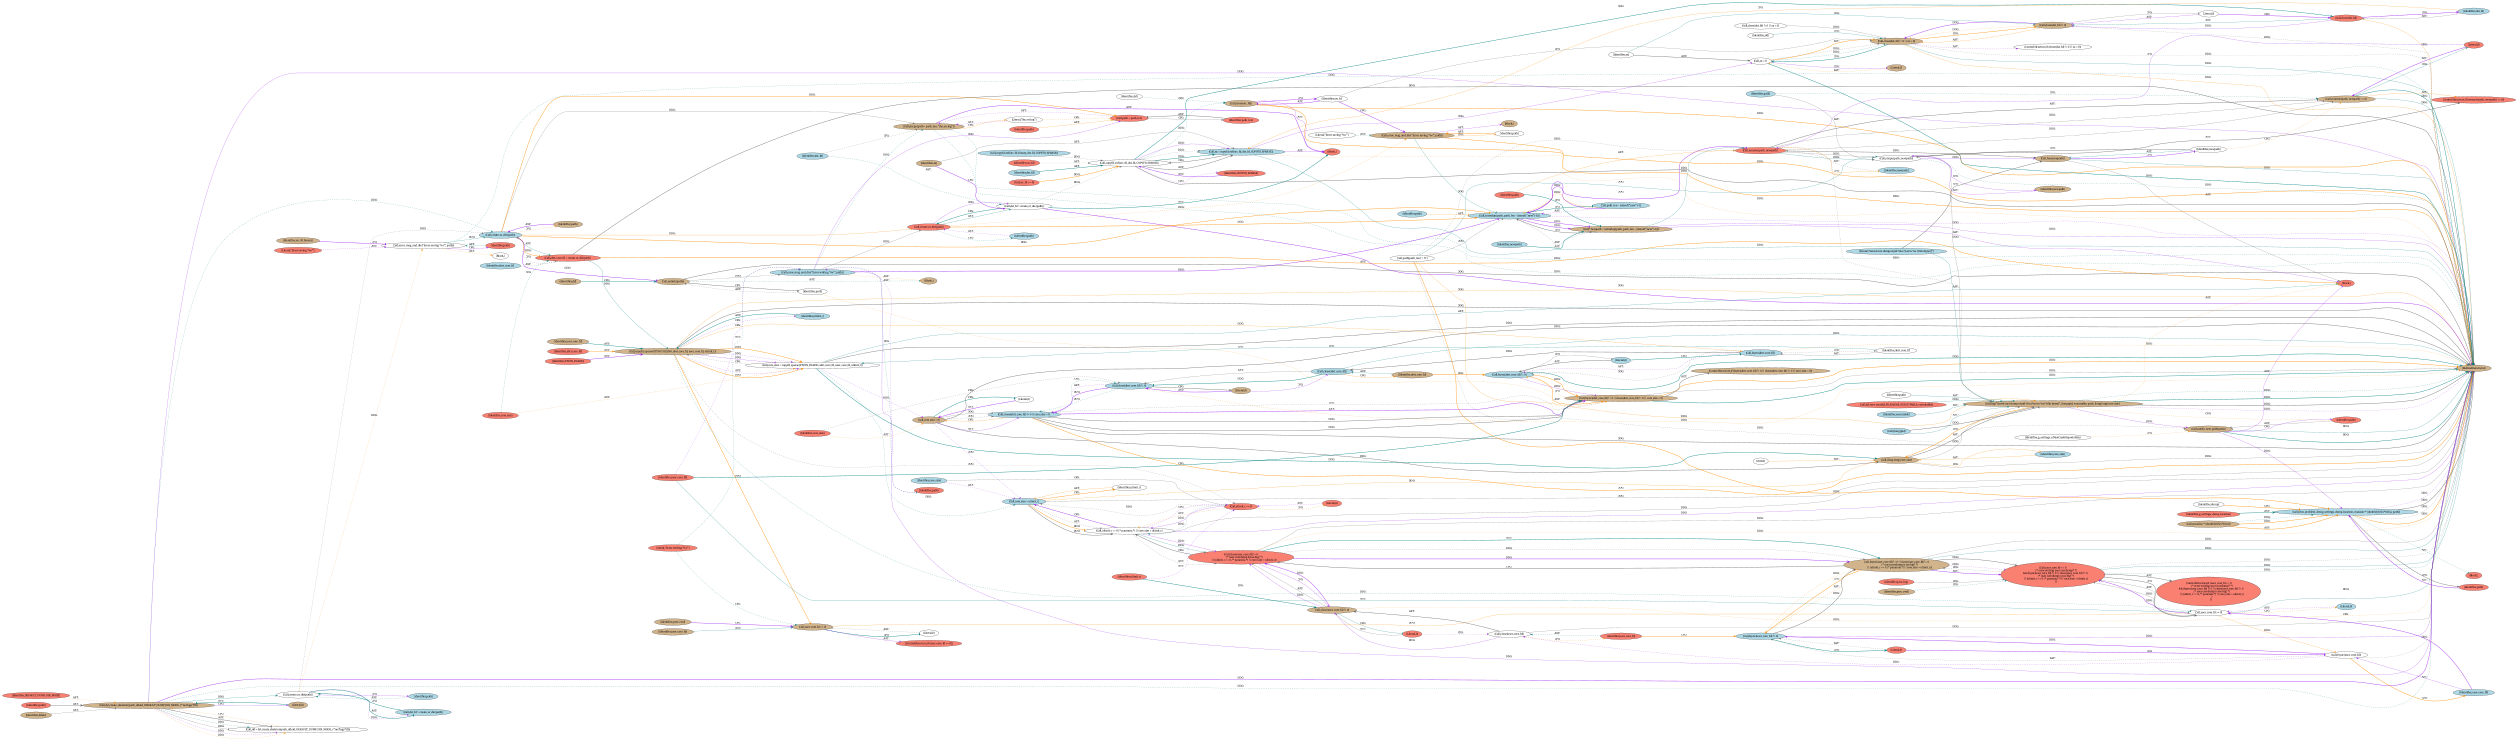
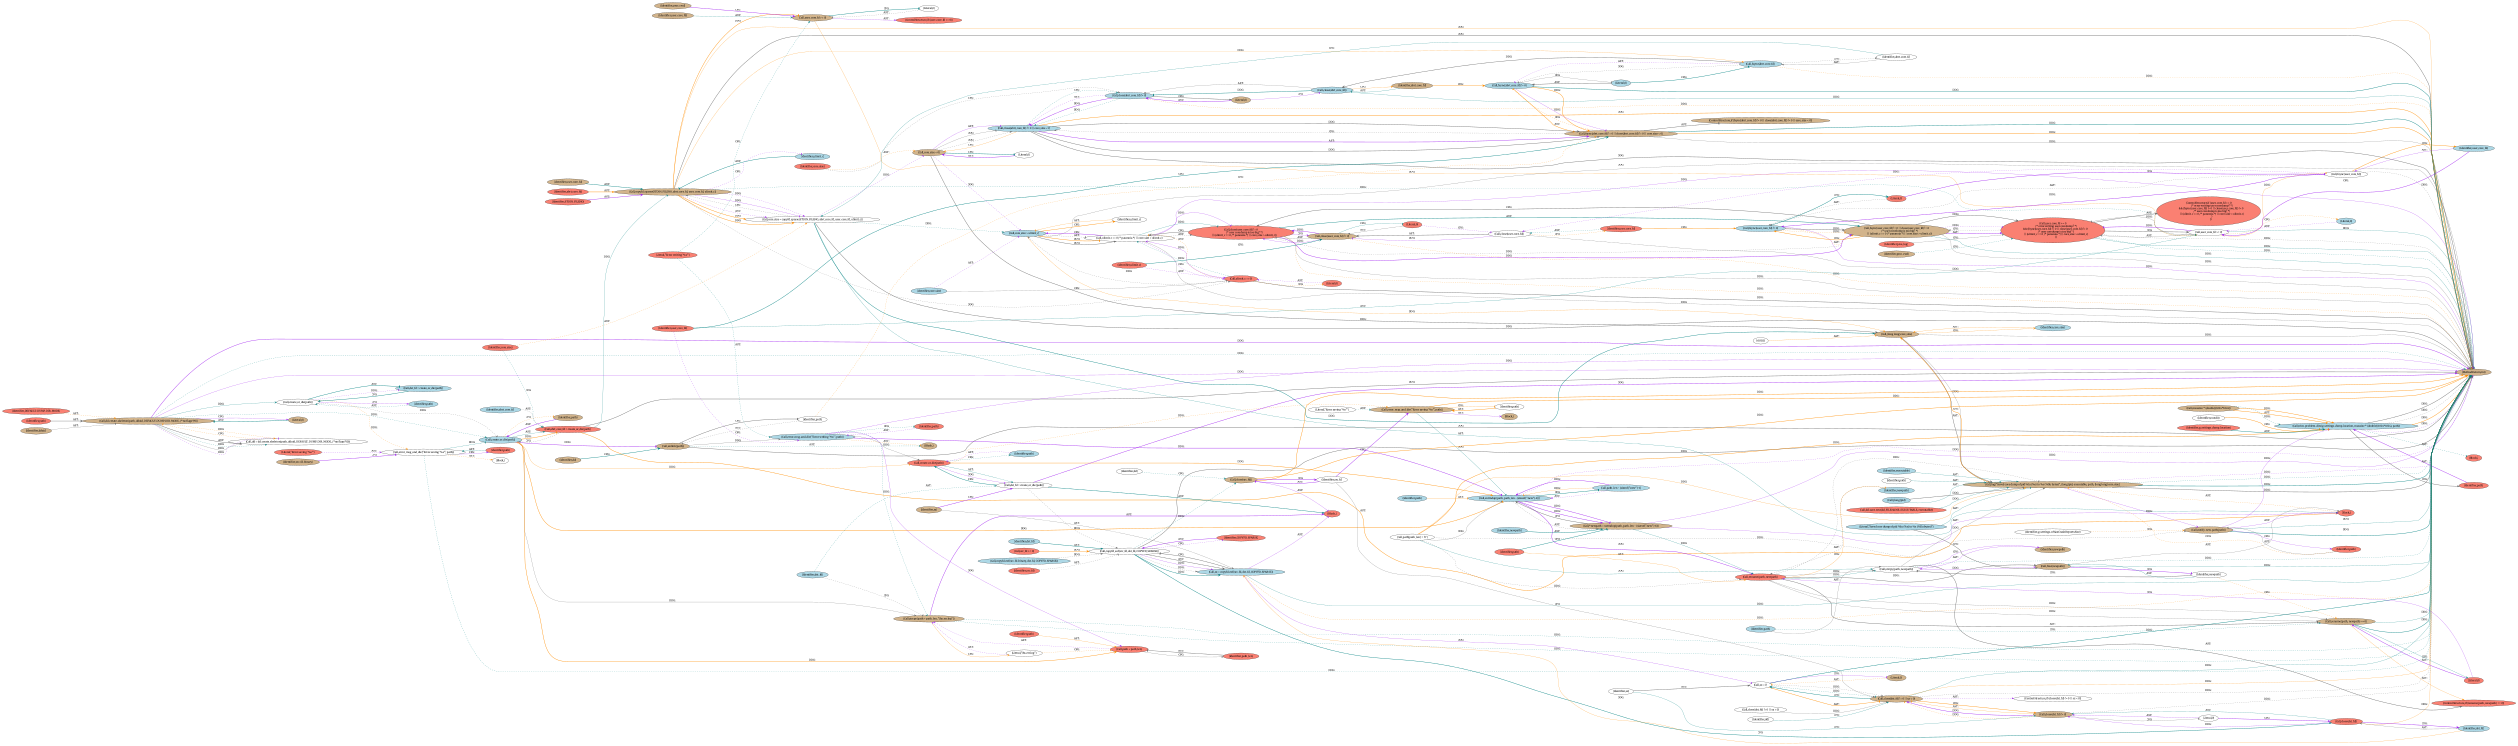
edge "(Call,core_size < 0)" -> "(MethodReturn,int)": now "(Call,ulimit_c == 0)" -> "(MethodReturn,int)"
node "(Identifier,dump)": label "(Identifier,dump)" -> "(Identifier,rootdir)"
